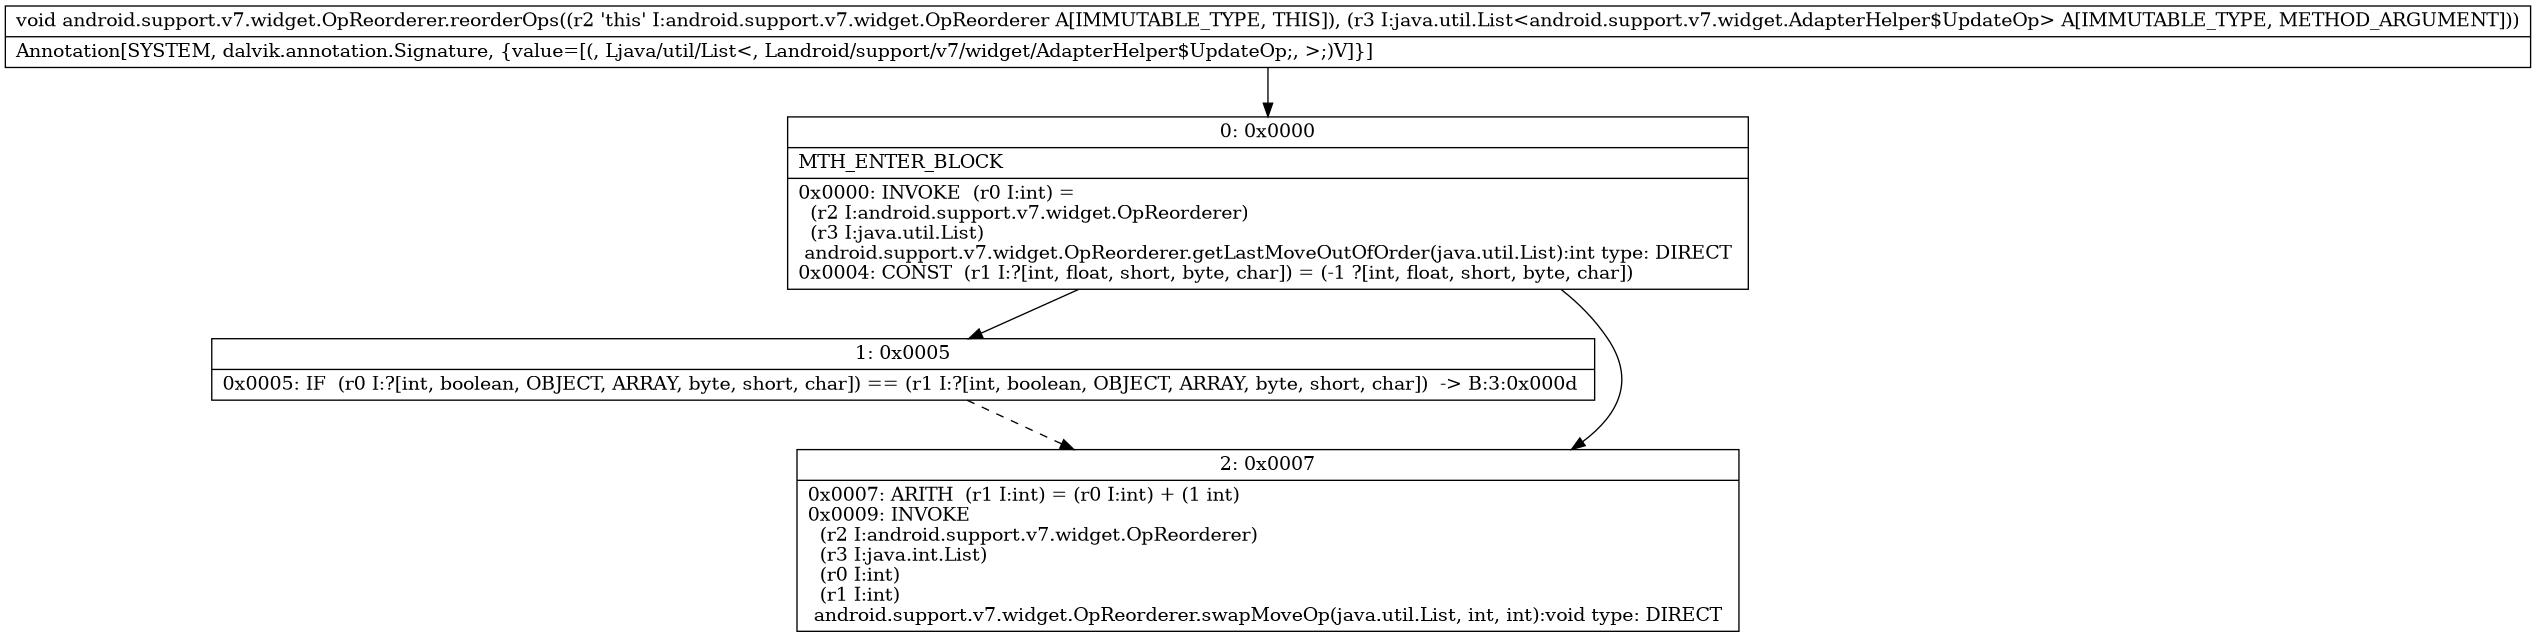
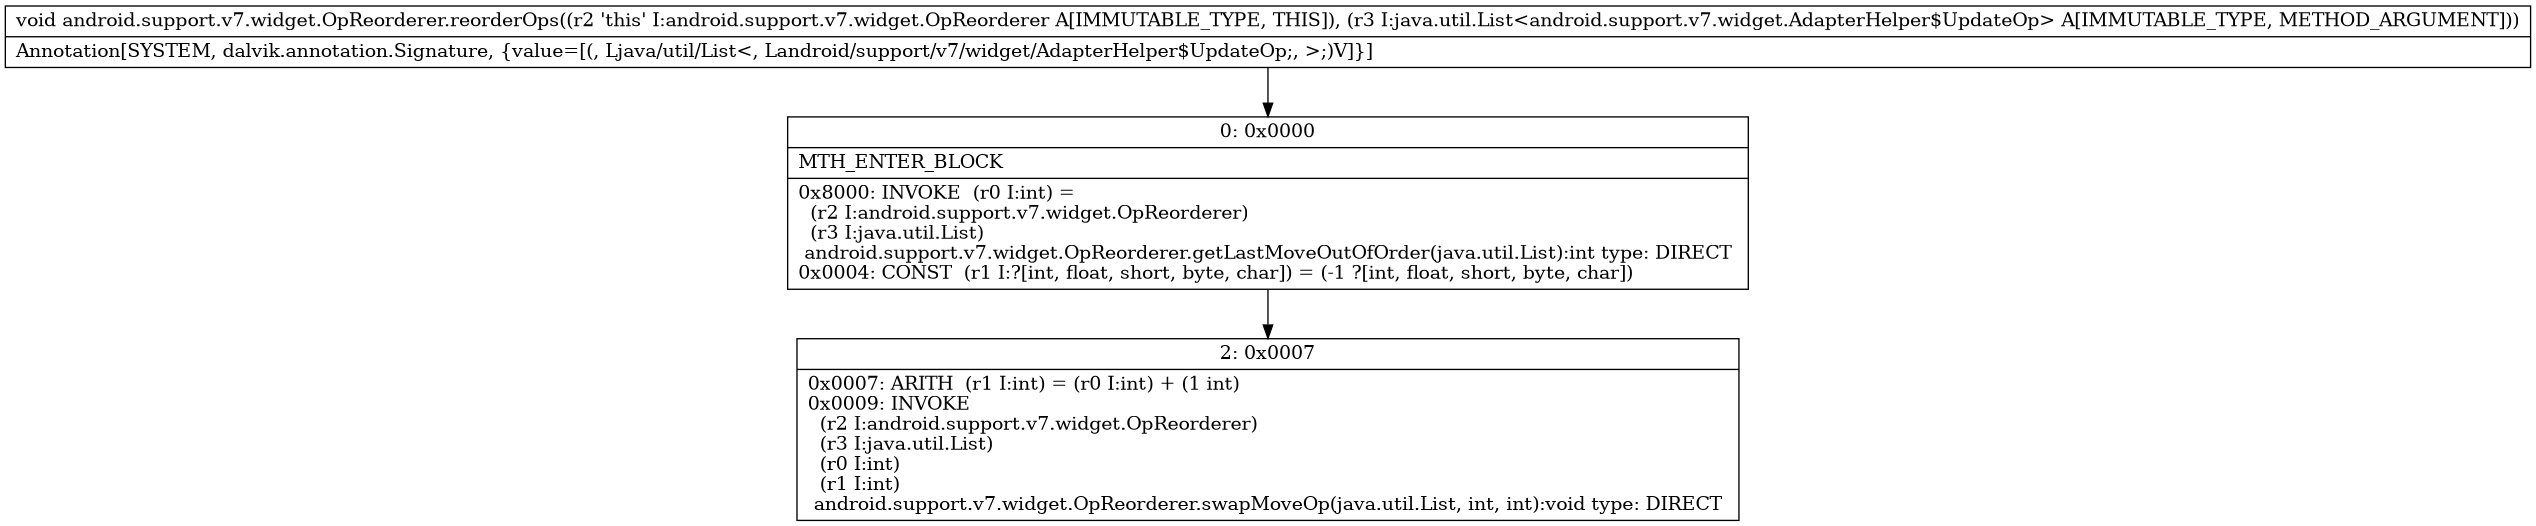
node "0: 0x0000": text "0x0000: INVOKE  (r0 I:int) =" -> "0x8000: INVOKE  (r0 I:int) ="
node "1: 0x0005": removed
node "2: 0x0007": text "(r3 I:java.int.List)" -> "(r3 I:java.util.List)"
